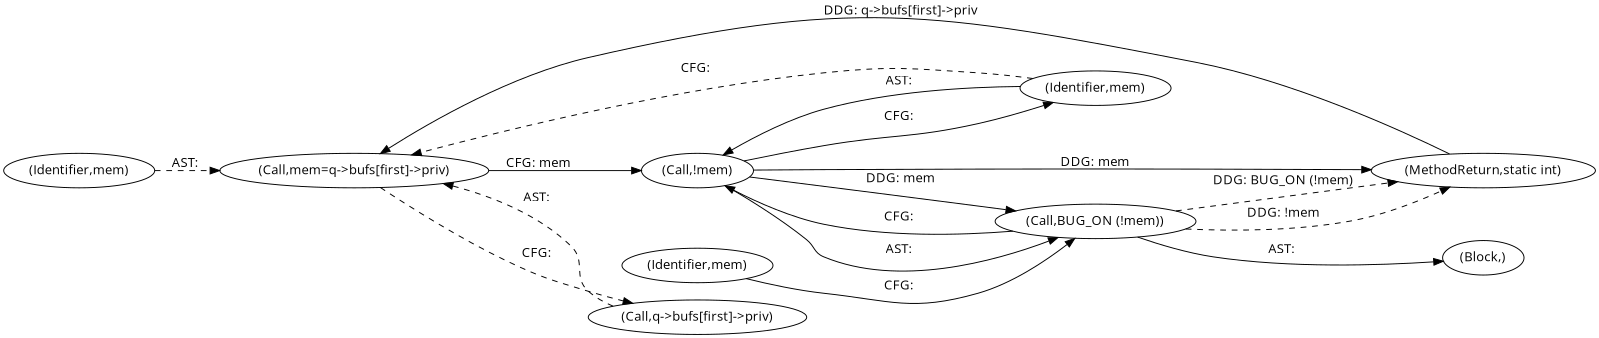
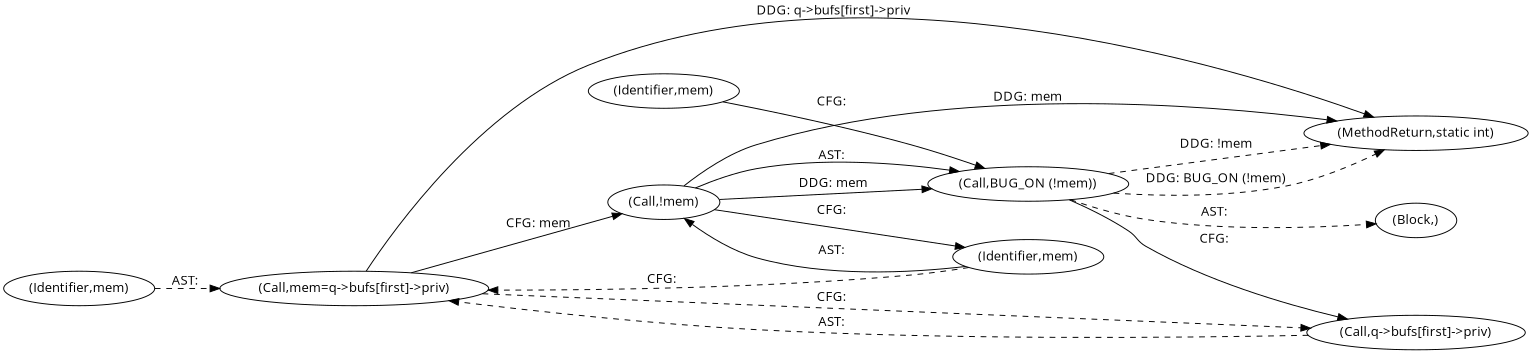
edge "(MethodReturn,static int)" -> "(Call,mem=q->bufs[first]->priv)": reversed
edge "(Call,BUG_ON (!mem))" -> "(Call,!mem)": now "(Call,BUG_ON (!mem))" -> "(Call,q->bufs[first]->priv)"
edge "(Call,BUG_ON (!mem))" -> "(Block,)": style solid -> dashed
